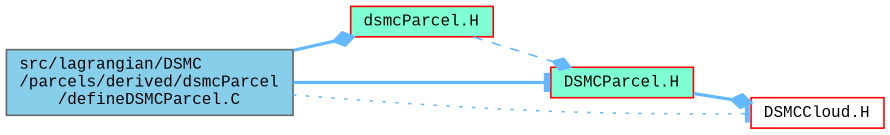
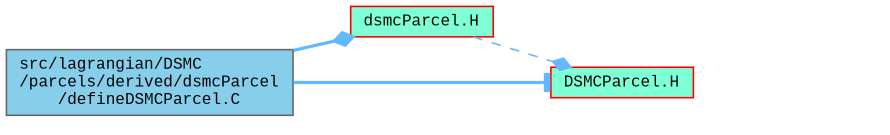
node "DSMCCloud.H": removed
